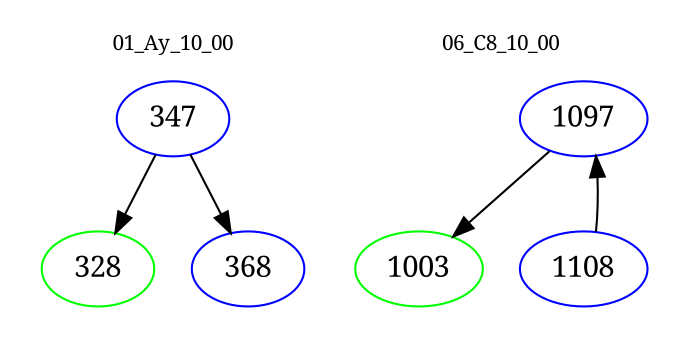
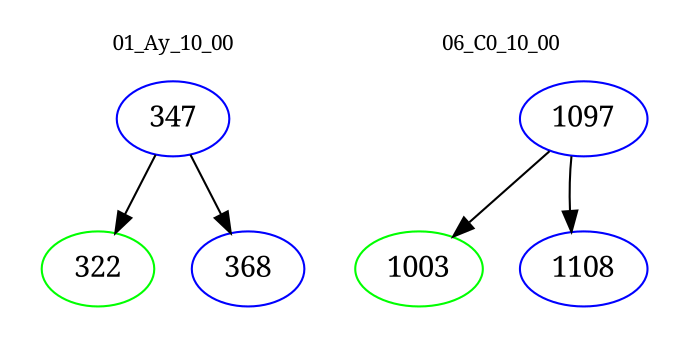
cluster "06_C8_10_00": label "06_C8_10_00" -> "06_C0_10_00"
edge "1108" -> "1097": reversed
node "328": label "328" -> "322"
